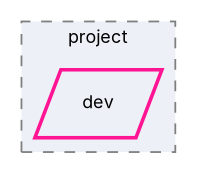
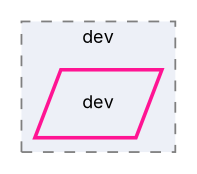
cluster "project": label "project" -> "dev"
